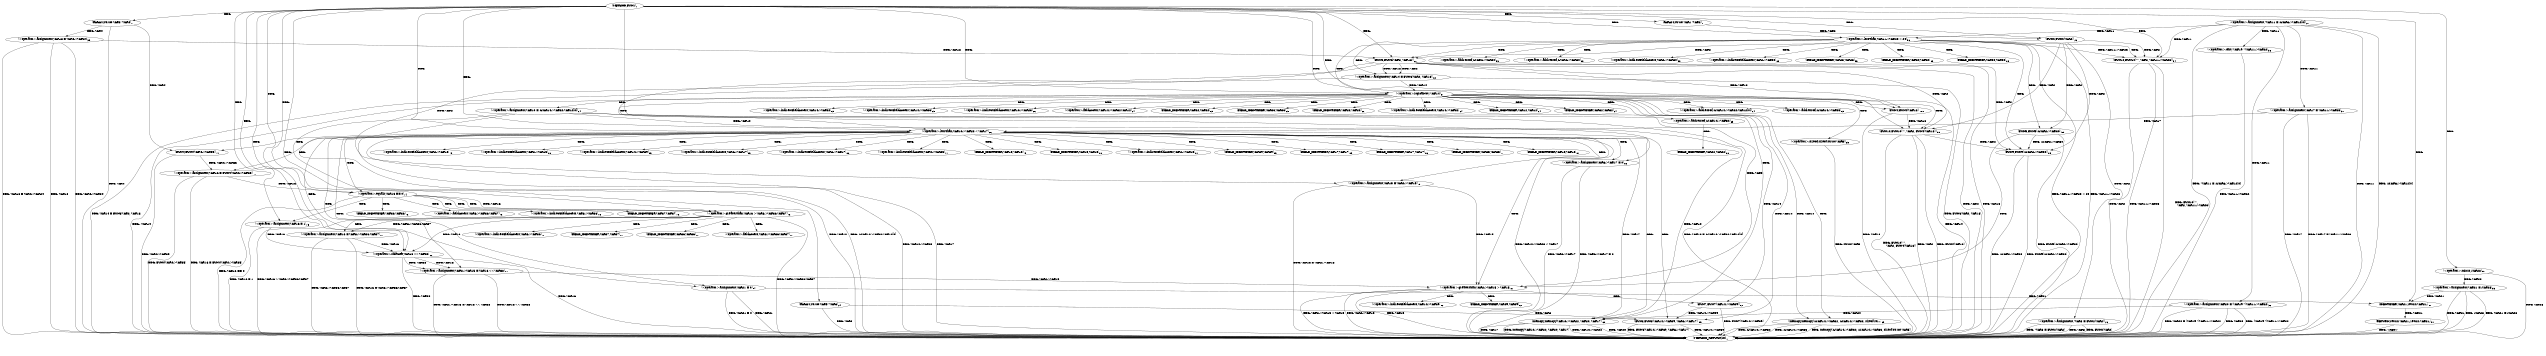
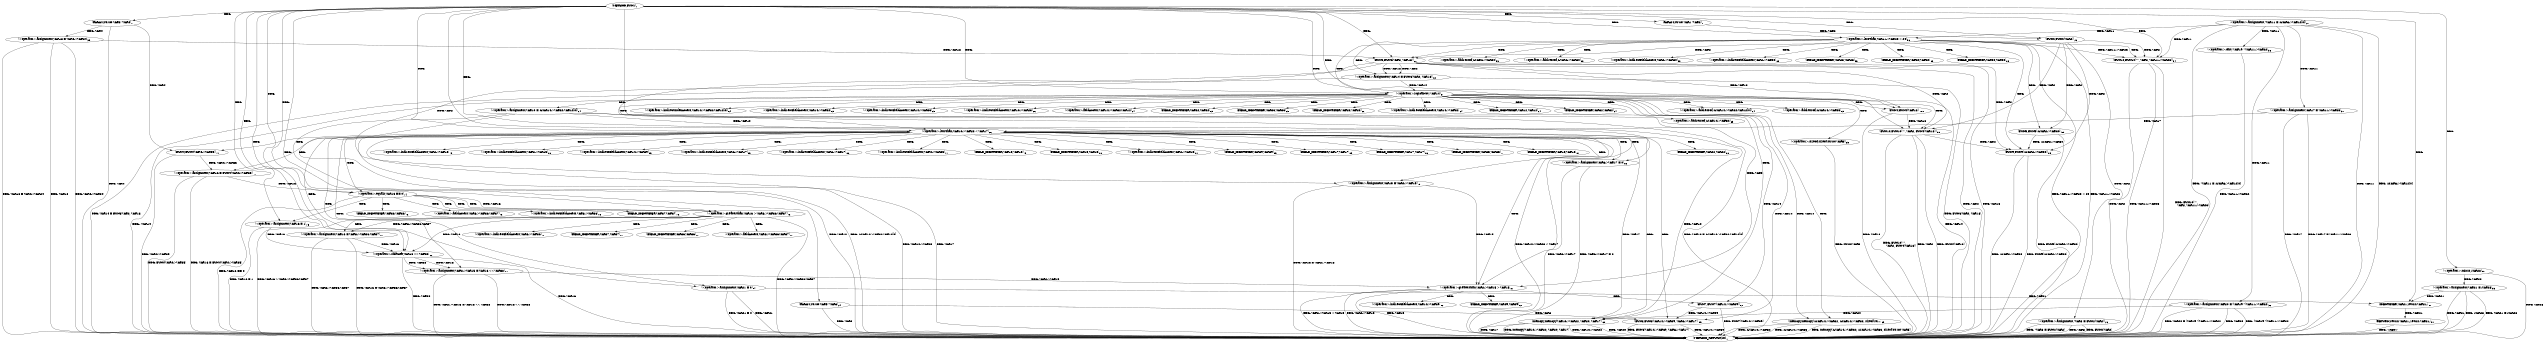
node "(<operator>.indirectIndexAccess,VAR14->VAR32.VAR12[0])": added
edge "(<operator>.addressOf,&VAR14->VAR32)" -> "(FIELD_IDENTIFIER,VAR22,VAR22)": now "(<operator>.lessThan,VAR10->VAR23 < VAR17)" -> "(FIELD_IDENTIFIER,VAR22,VAR22)"
edge "(FUN5,FUN5(&VAR2->VAR30))" -> "(<operator>.greaterThan,VAR2->VAR15 > VAR15)": now "(METHOD,FUN1)" -> "(<operator>.greaterThan,VAR2->VAR15 > VAR15)"
